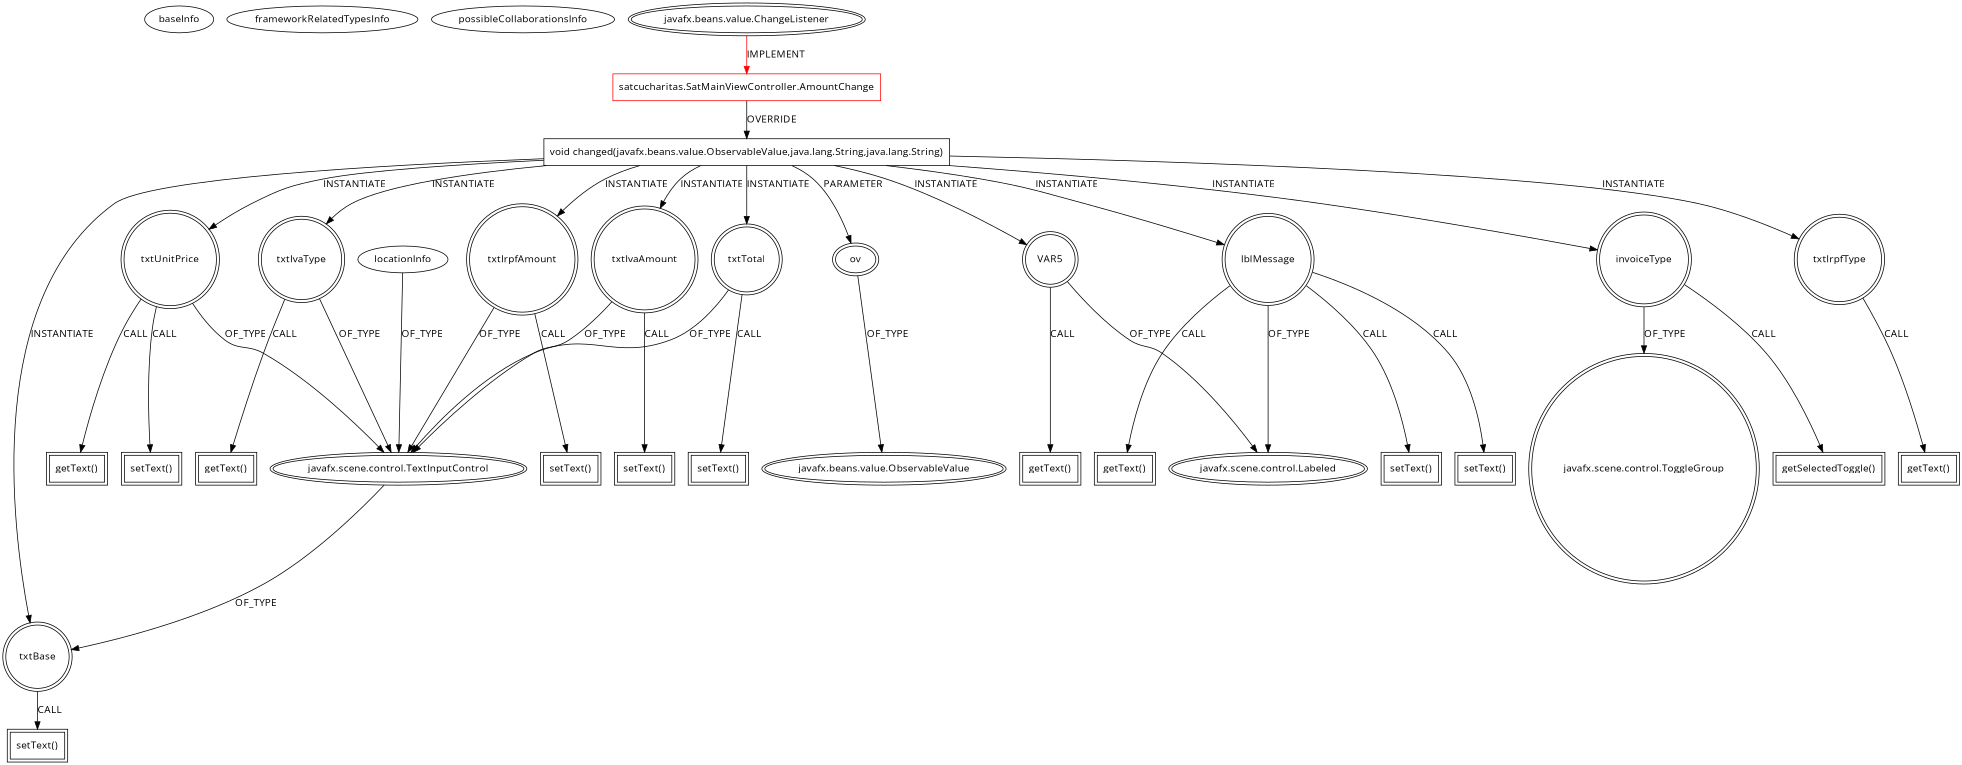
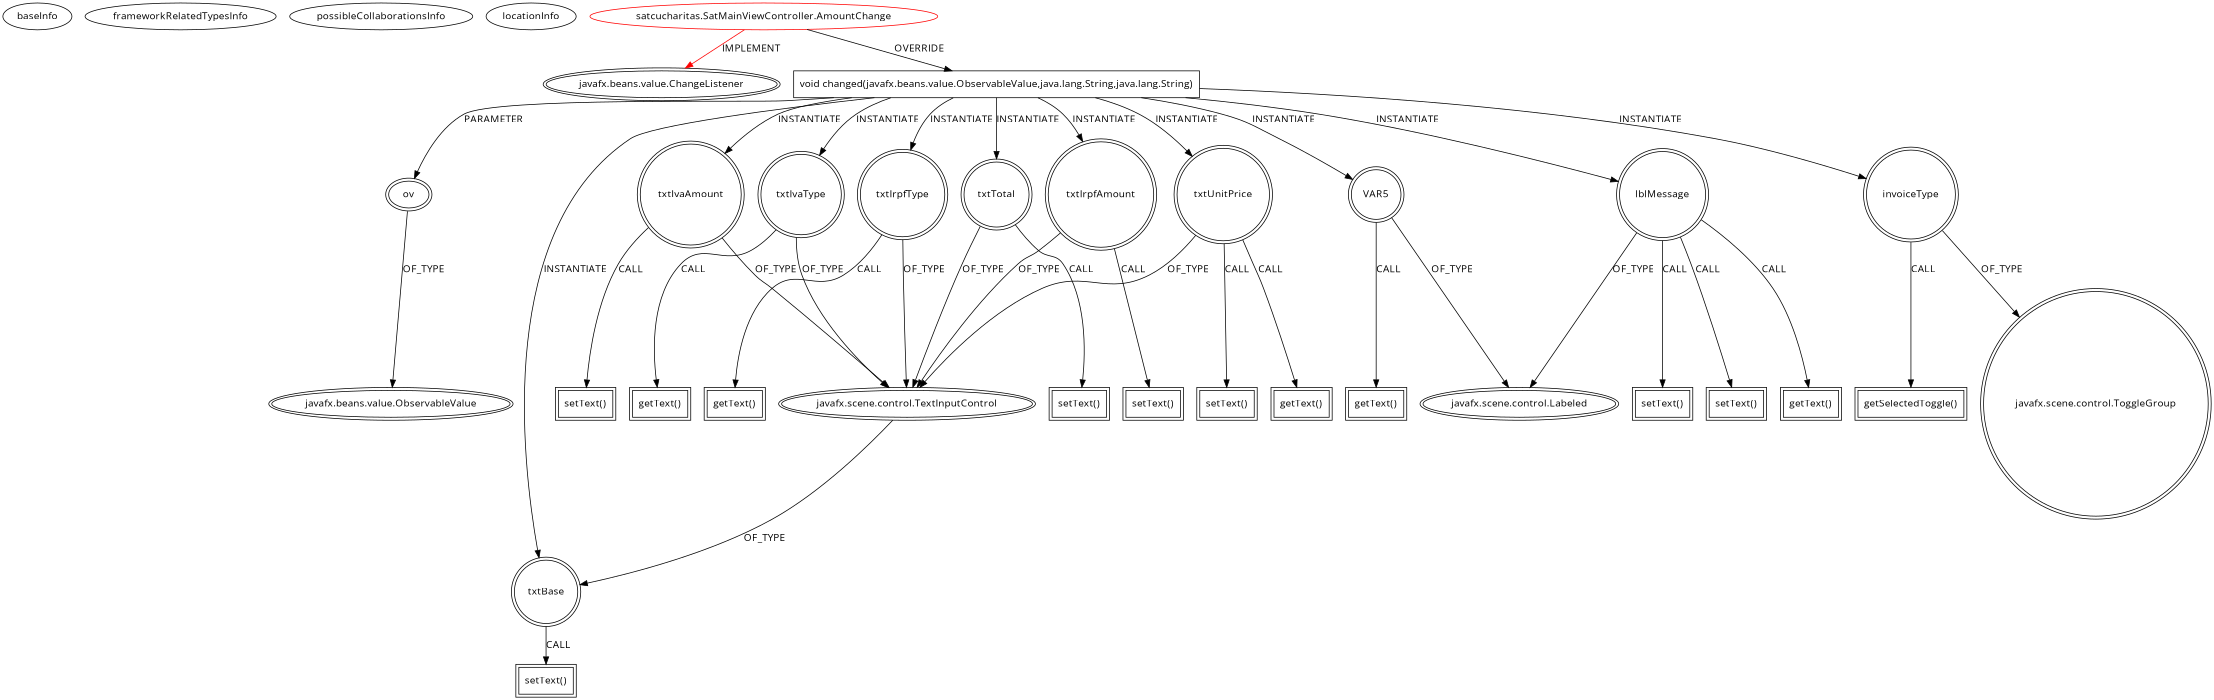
edge "javafx.beans.value.ChangeListener" -> "satcucharitas.SatMainViewController.AmountChange": reversed
node "satcucharitas.SatMainViewController.AmountChange": shape box -> ellipse
edge "locationInfo" -> "javafx.scene.control.TextInputControl": now "txtIrpfType" -> "javafx.scene.control.TextInputControl"
